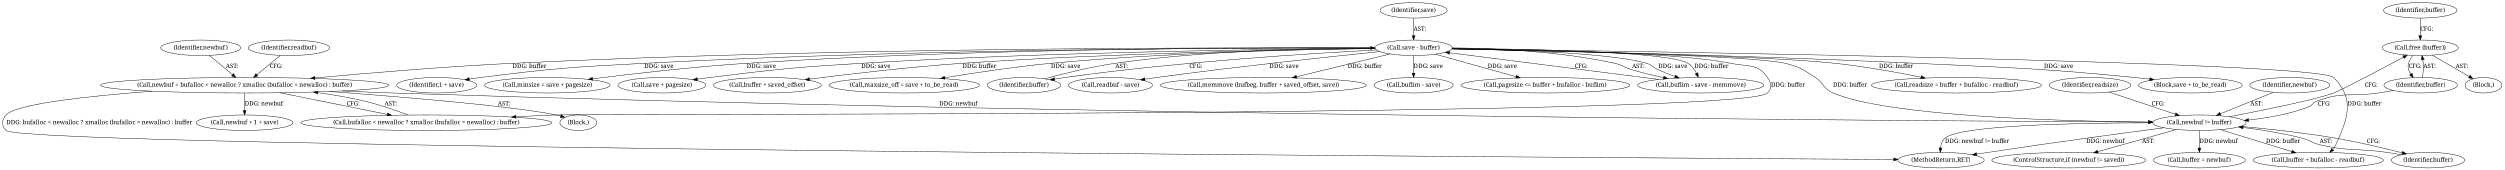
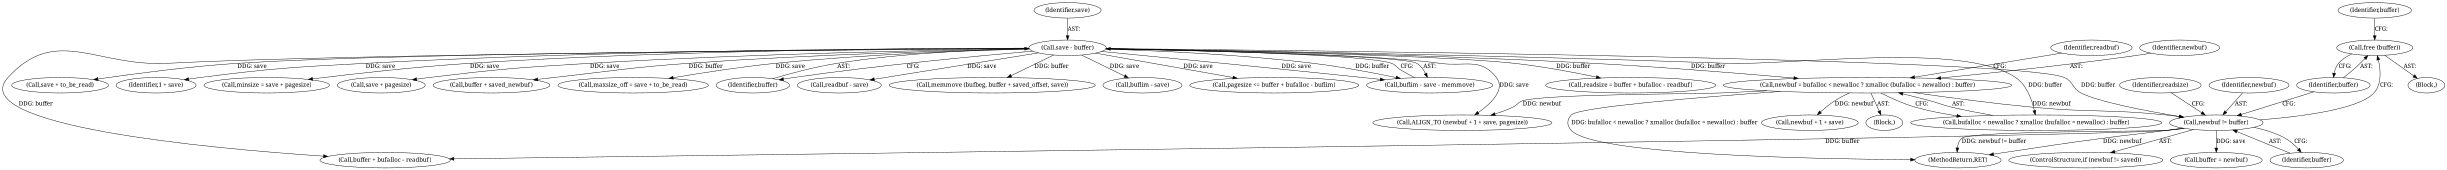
node "(Call,buffer + saved_offset)": label "(Call,buffer + saved_offset)" -> "(Call,buffer + saved_newbuf)"
node "(Block,save + to_be_read)": label "(Block,save + to_be_read)" -> "(Call,save + to_be_read)"
node "(Call,ALIGN_TO (newbuf + 1 + save, pagesize))": added
edge "(Call,newbuf != buffer)" -> "(Call,buffer = newbuf)": label "DDG: newbuf" -> "DDG: save"
